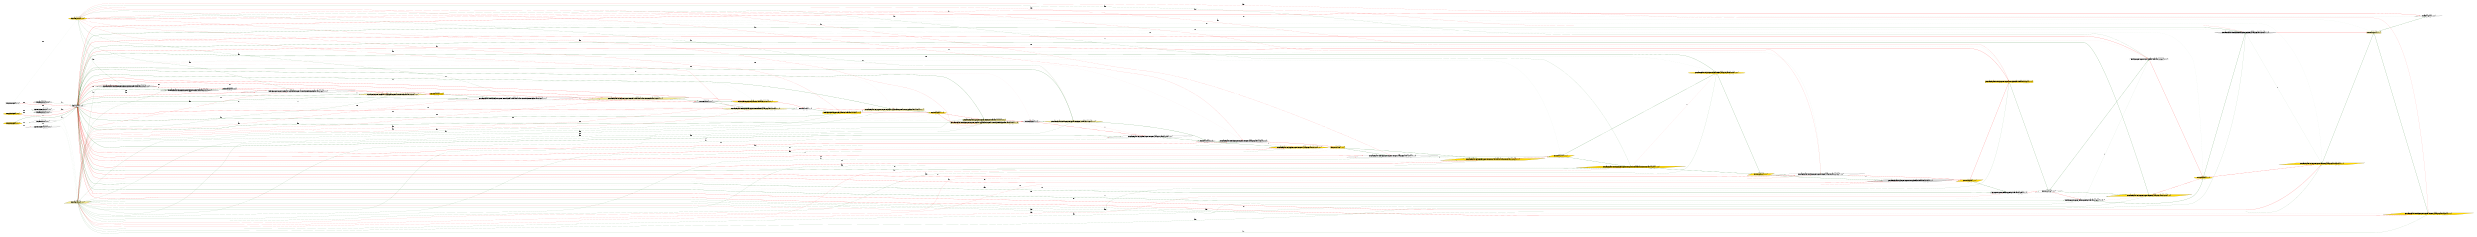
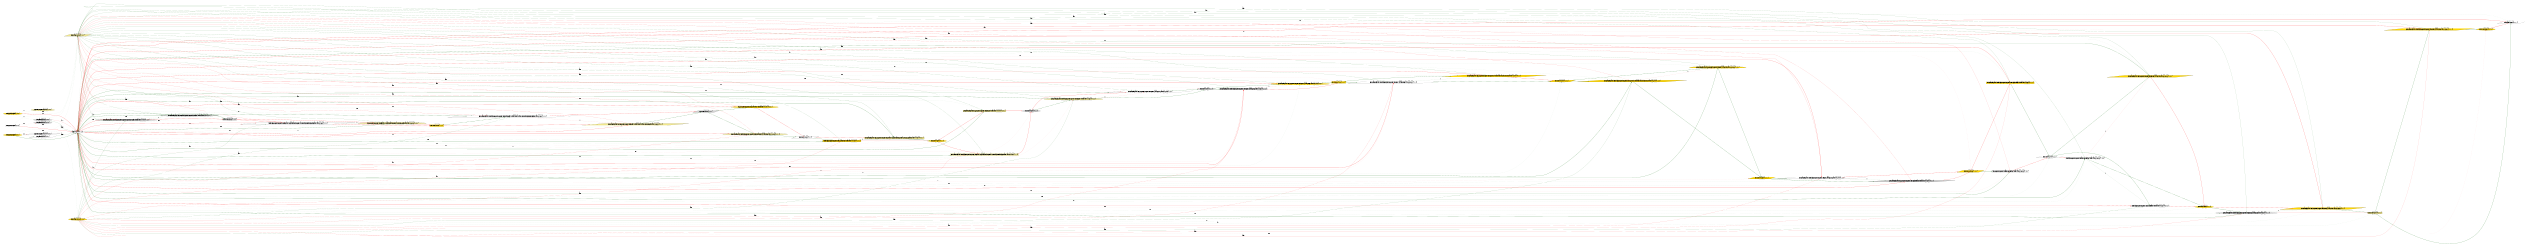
node "return true@@@33@@@['1', '1', '0']": added
node "Component component@@@2@@@['1', '0', '0']": fillcolor white -> khaki
